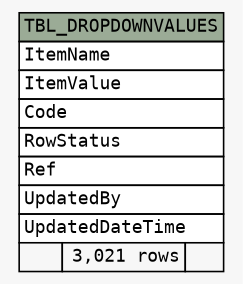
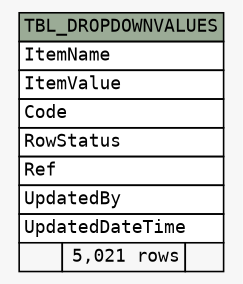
node "TBL_DROPDOWNVALUES": text "3,021 rows" -> "5,021 rows"
